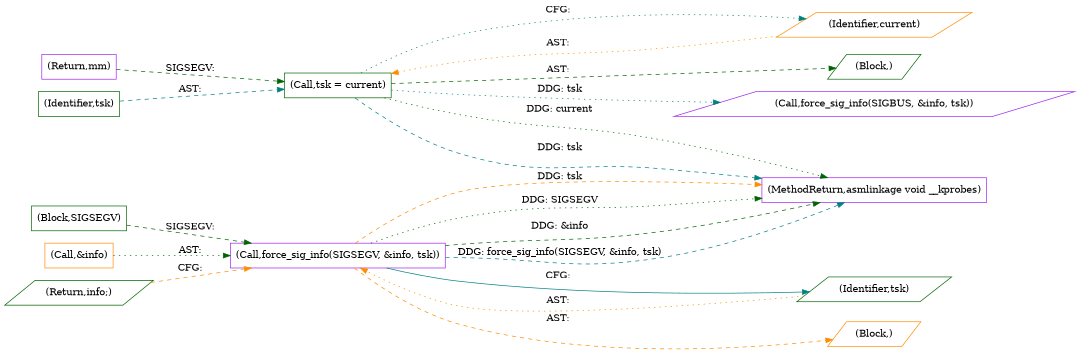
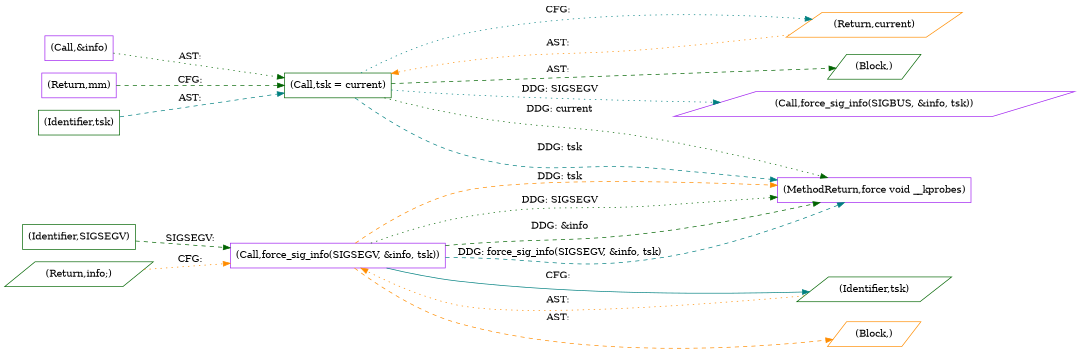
node "(Identifier,current)": label "(Identifier,current)" -> "(Return,current)"
edge "(Return,mm)" -> "(Call,tsk = current)": label "SIGSEGV: " -> "CFG: "
edge "(Call,tsk = current)" -> "(Call,force_sig_info(SIGBUS, &info, tsk))": label "DDG: tsk" -> "DDG: SIGSEGV"
node "(MethodReturn,asmlinkage void __kprobes)": label "(MethodReturn,asmlinkage void __kprobes)" -> "(MethodReturn,force void __kprobes)"
node "(Block,SIGSEGV)": label "(Block,SIGSEGV)" -> "(Identifier,SIGSEGV)"
node "(Call,&info)": color darkorange -> purple
edge "(Call,&info)" -> "(Call,force_sig_info(SIGSEGV, &info, tsk))": now "(Call,&info)" -> "(Call,tsk = current)"
edge "(Return,info;)" -> "(Call,force_sig_info(SIGSEGV, &info, tsk))": style dashed -> dotted
